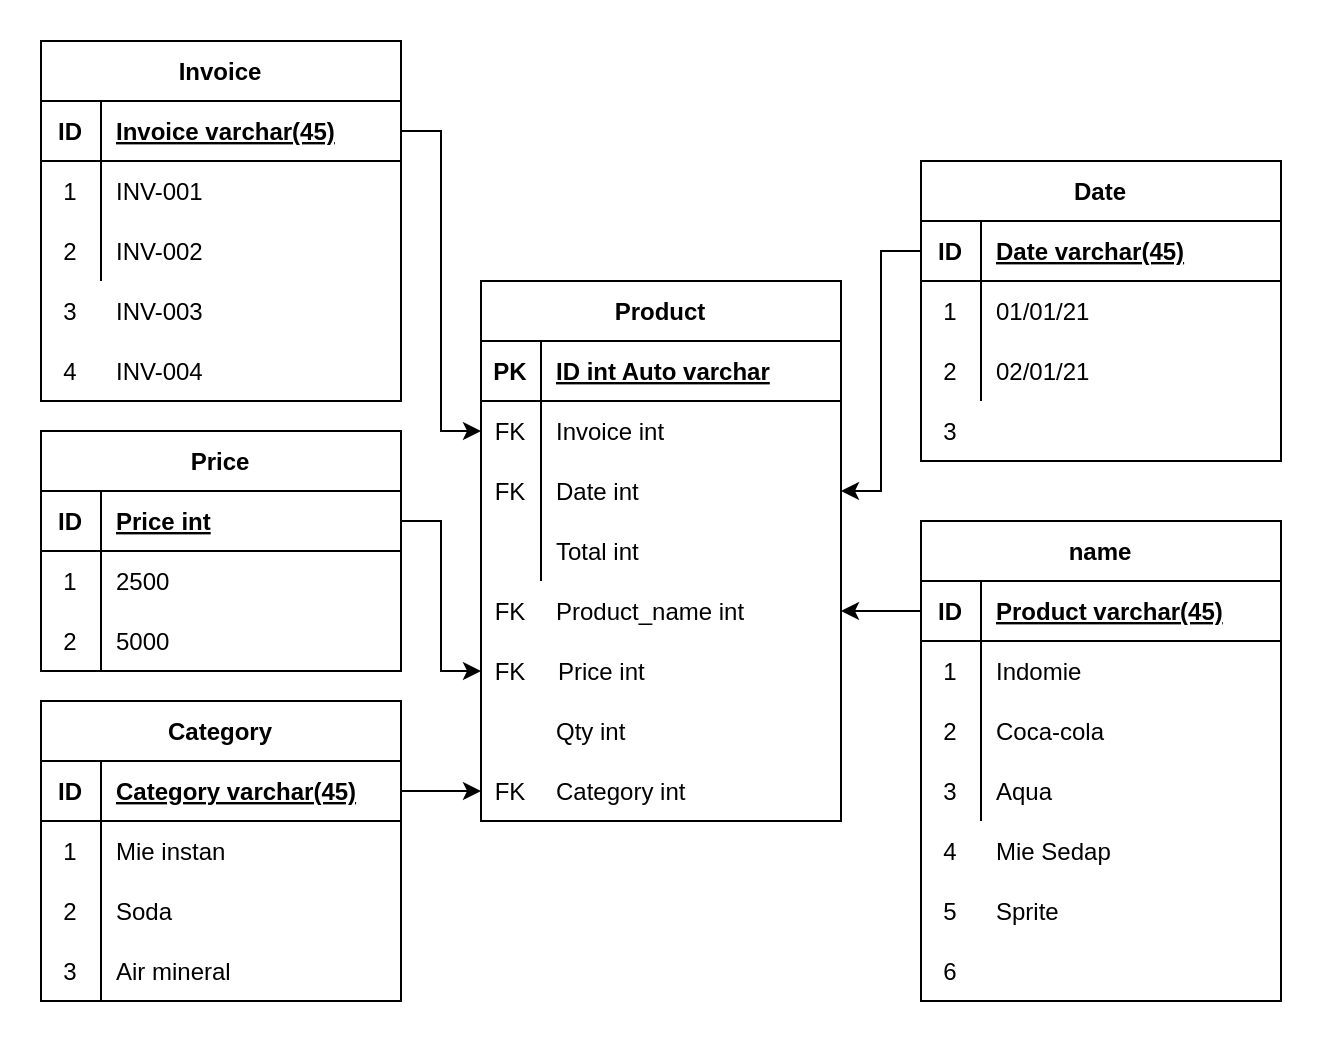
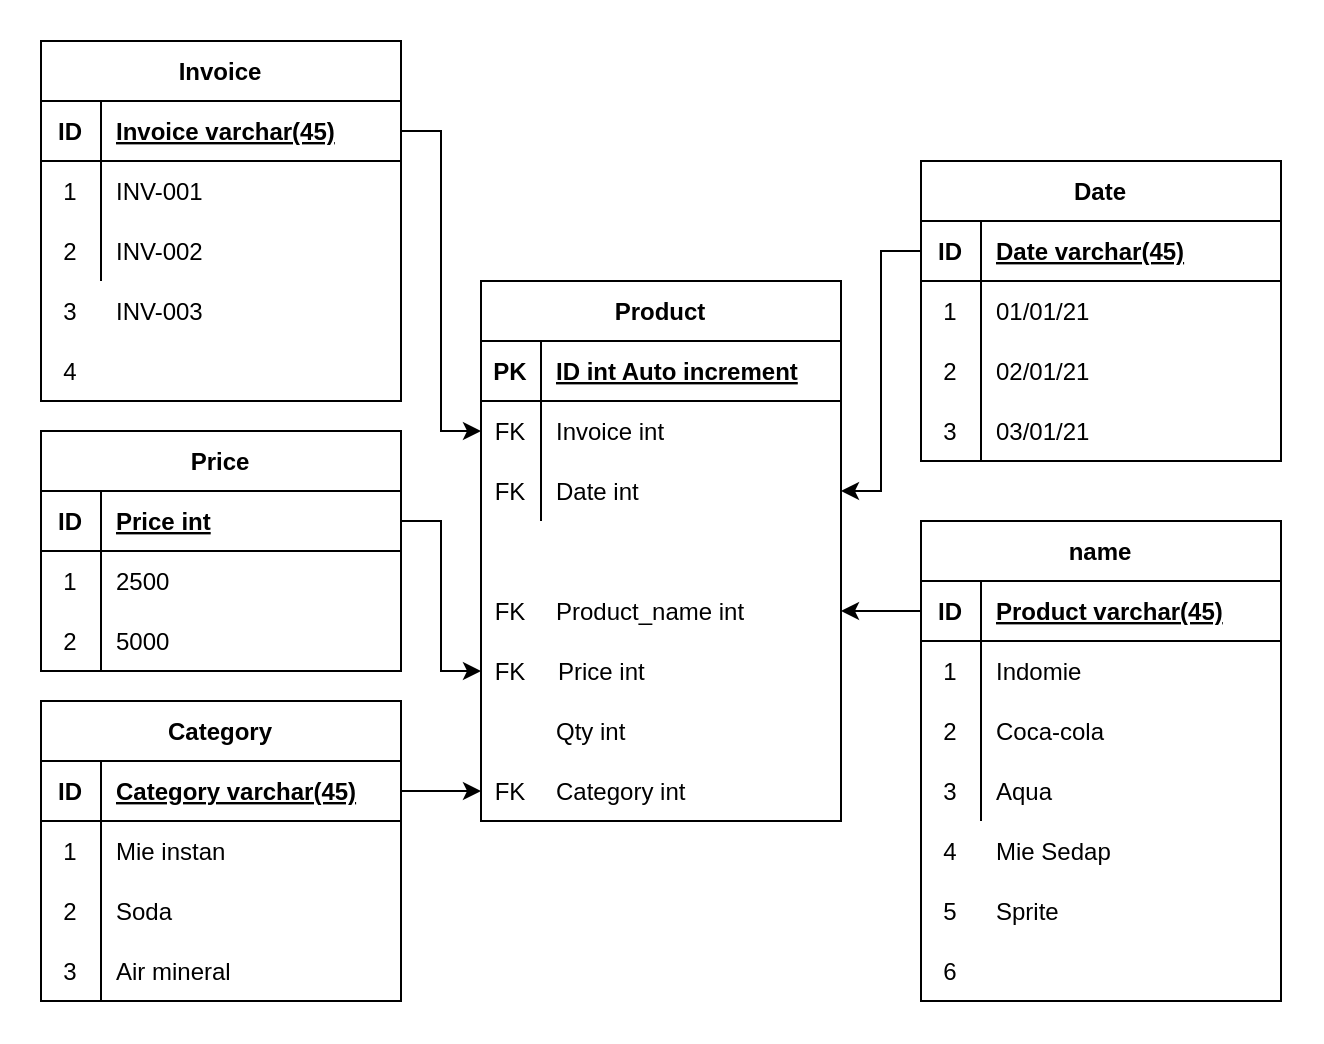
node "INV-004": removed
node "ID int Auto varchar": label "ID int Auto varchar" -> "ID int Auto increment"
node "03/01/21": added
node "Total int": removed
